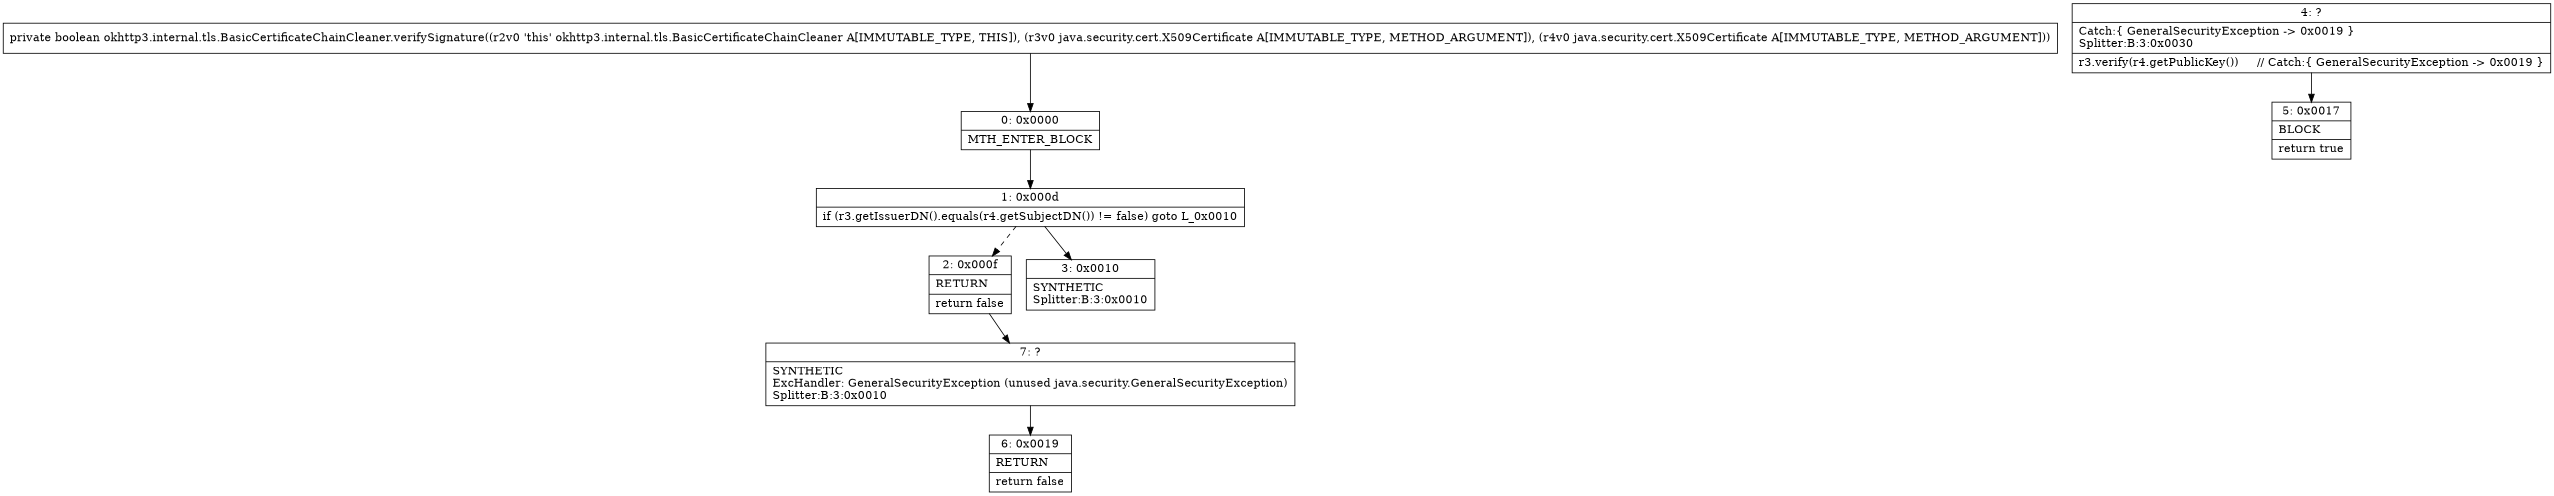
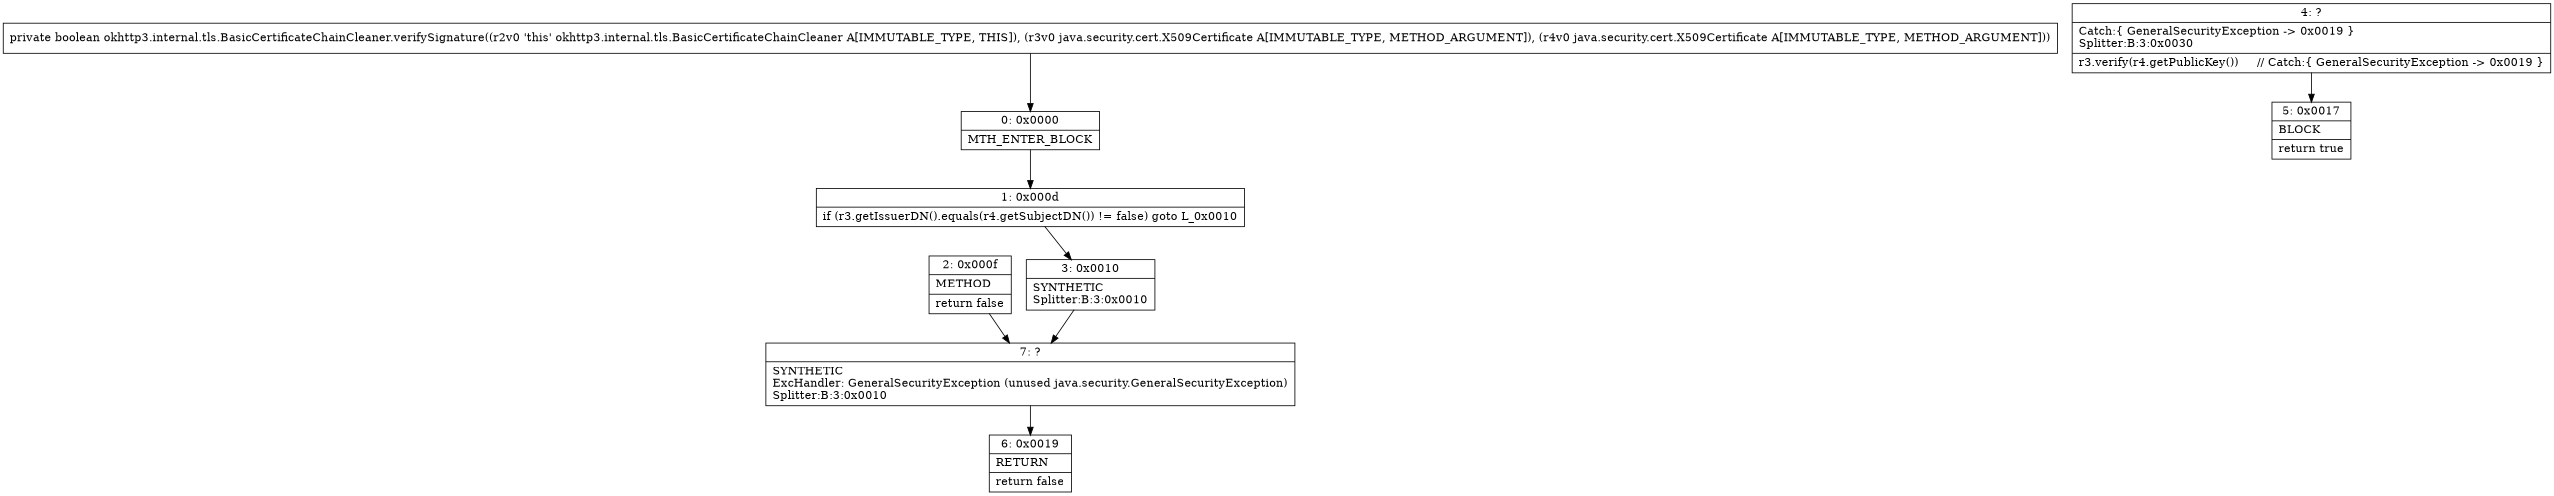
edge "1: 0x000d" -> "2: 0x000f": removed
node "2: 0x000f": text "RETURN" -> "METHOD"
edge "3: 0x0010" -> "7: ?": added
